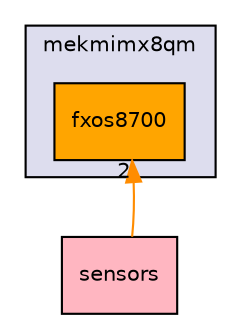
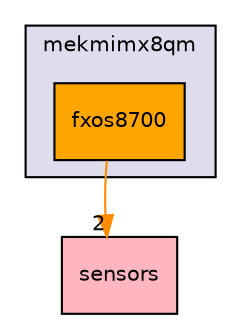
edge "sensors" -> "fxos8700": reversed
